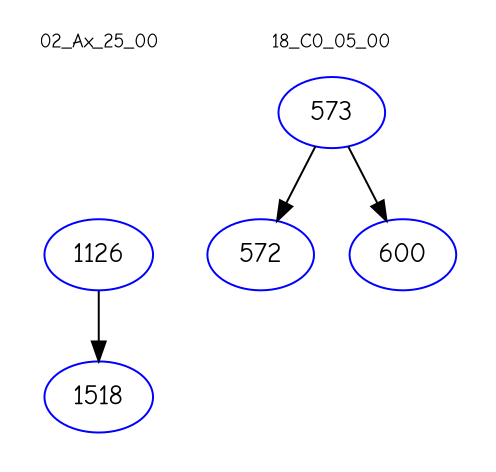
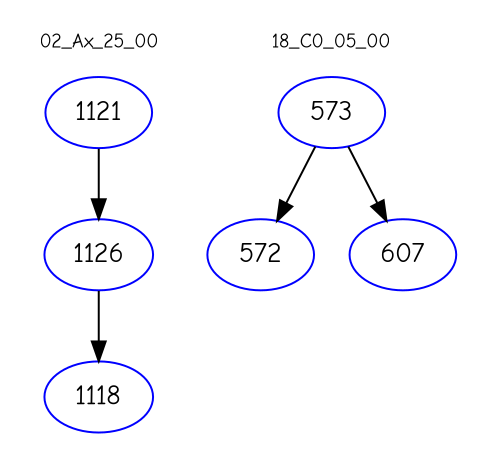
node "1121": added
node "600": label "600" -> "607"
node "1518": label "1518" -> "1118"
